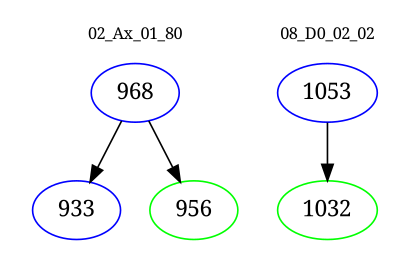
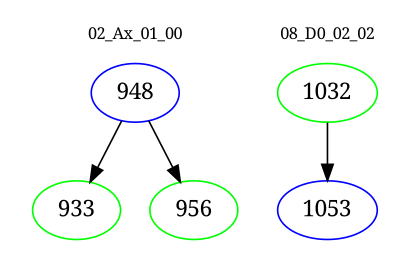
cluster "02_Ax_01_80": label "02_Ax_01_80" -> "02_Ax_01_00"
node "968": label "968" -> "948"
edge "1053" -> "1032": reversed
node "933": color blue -> green
